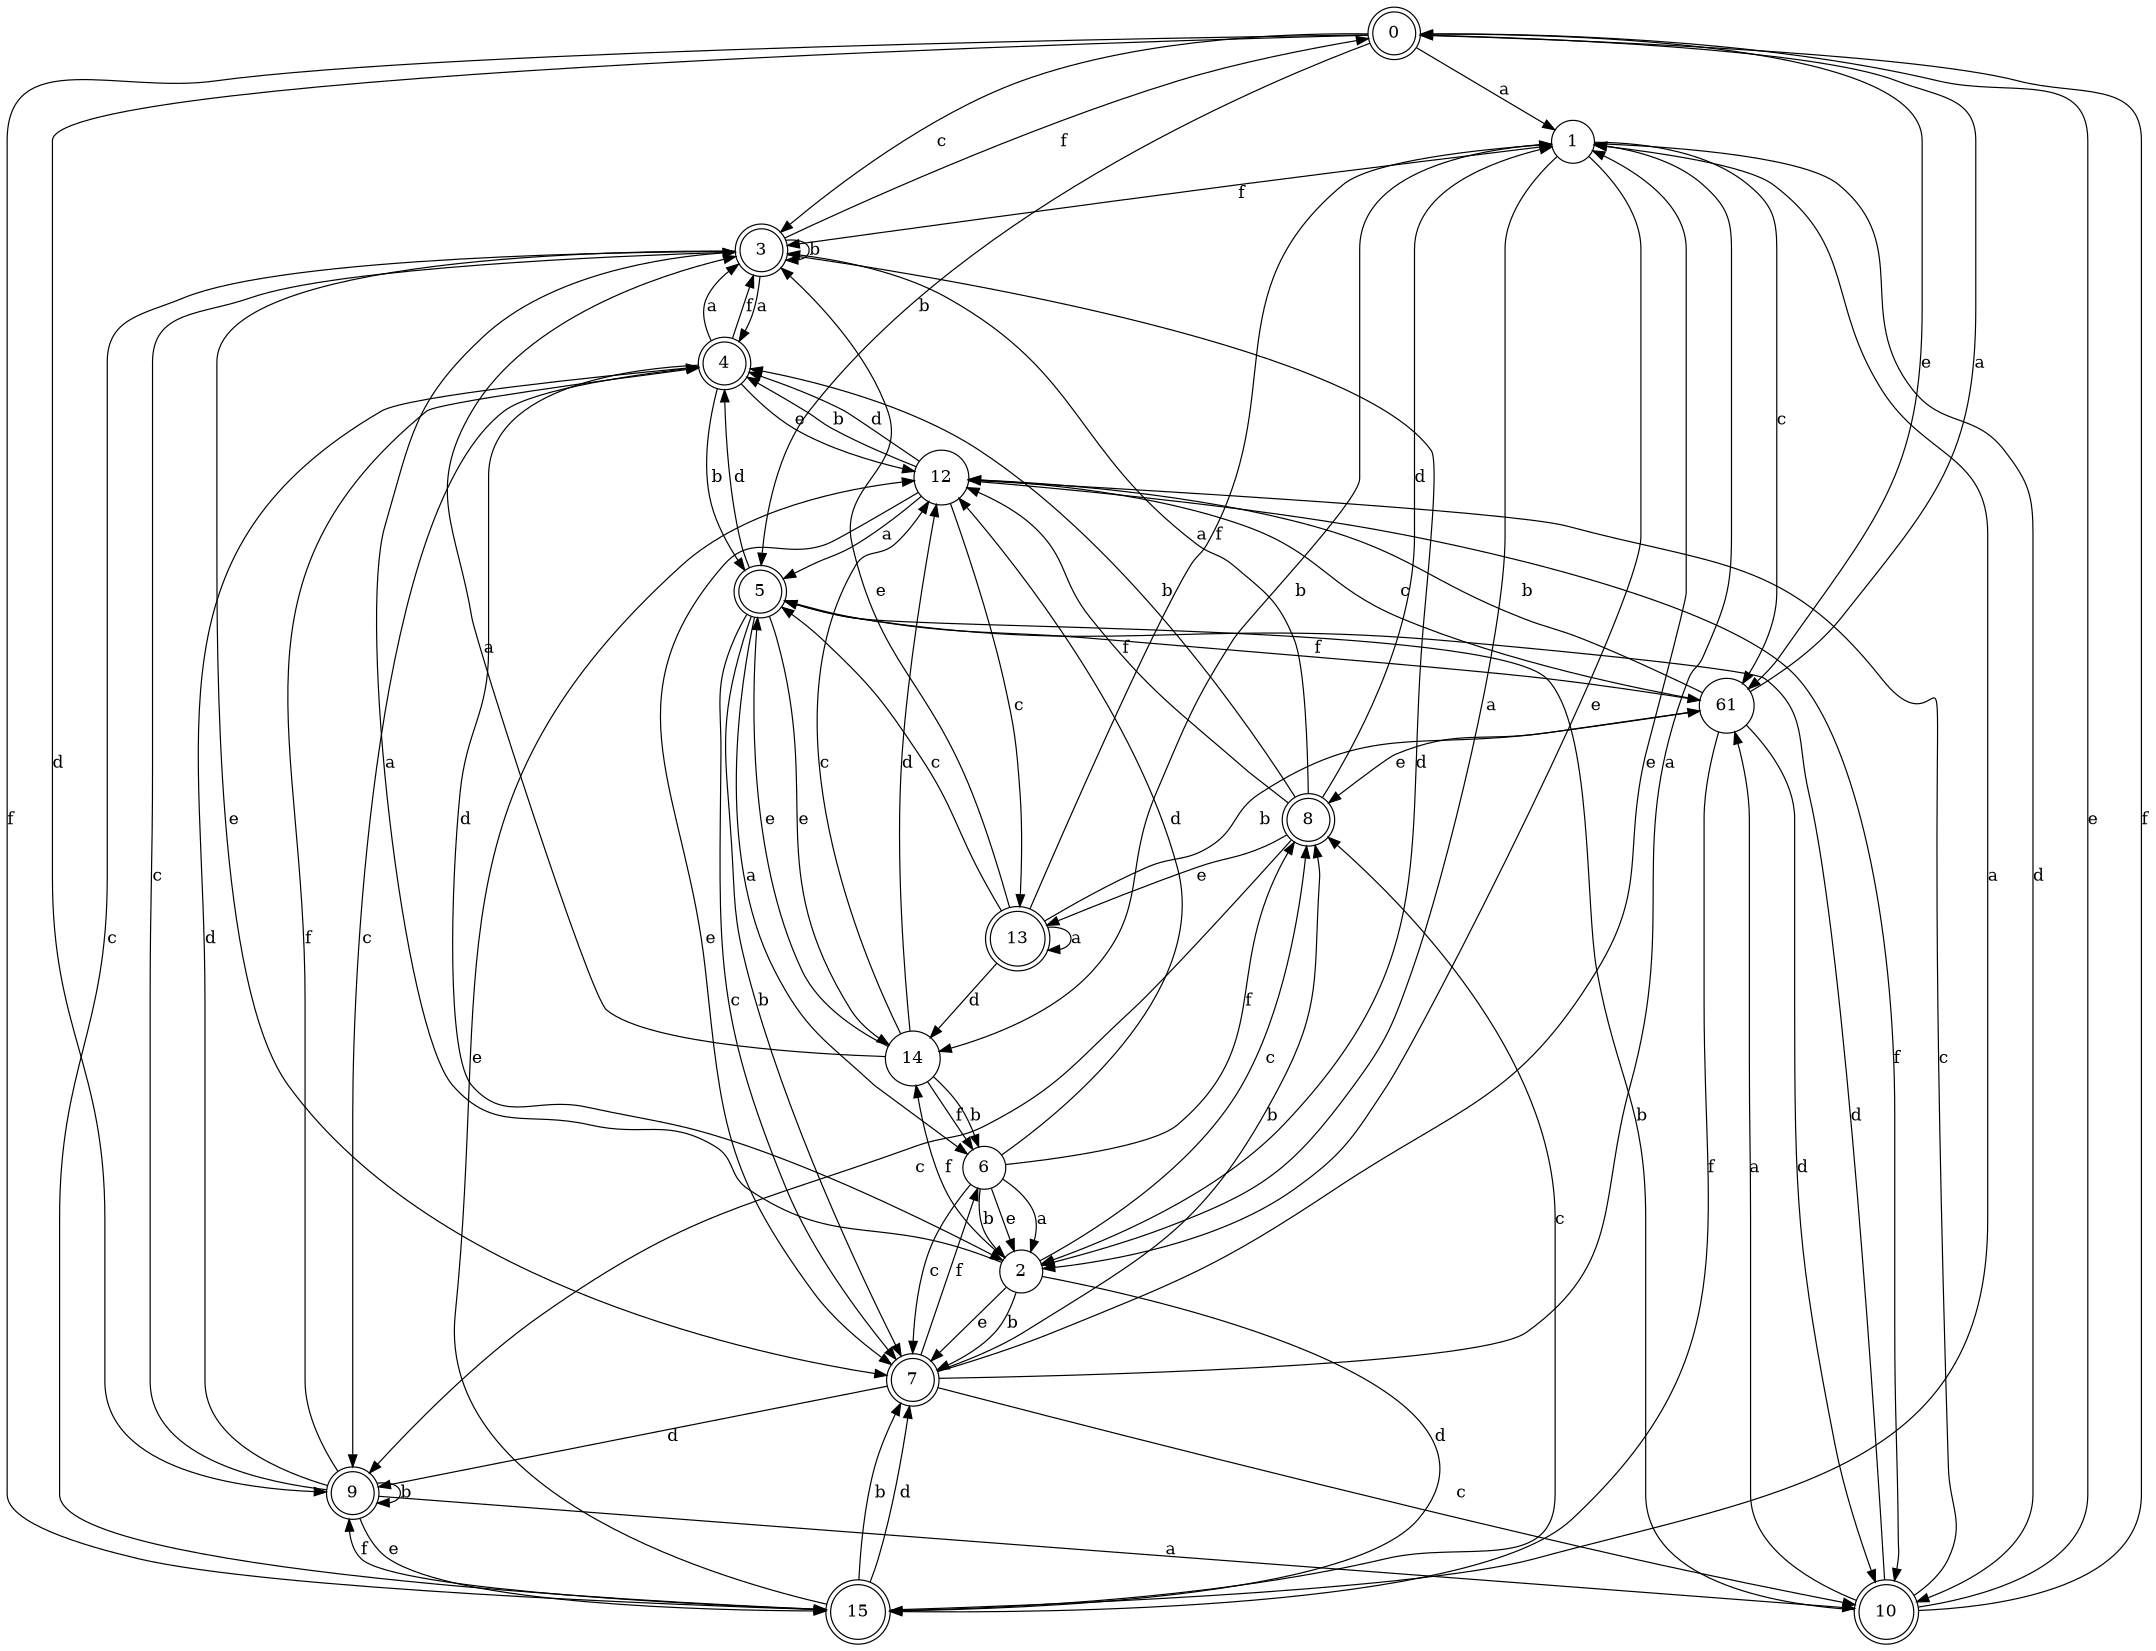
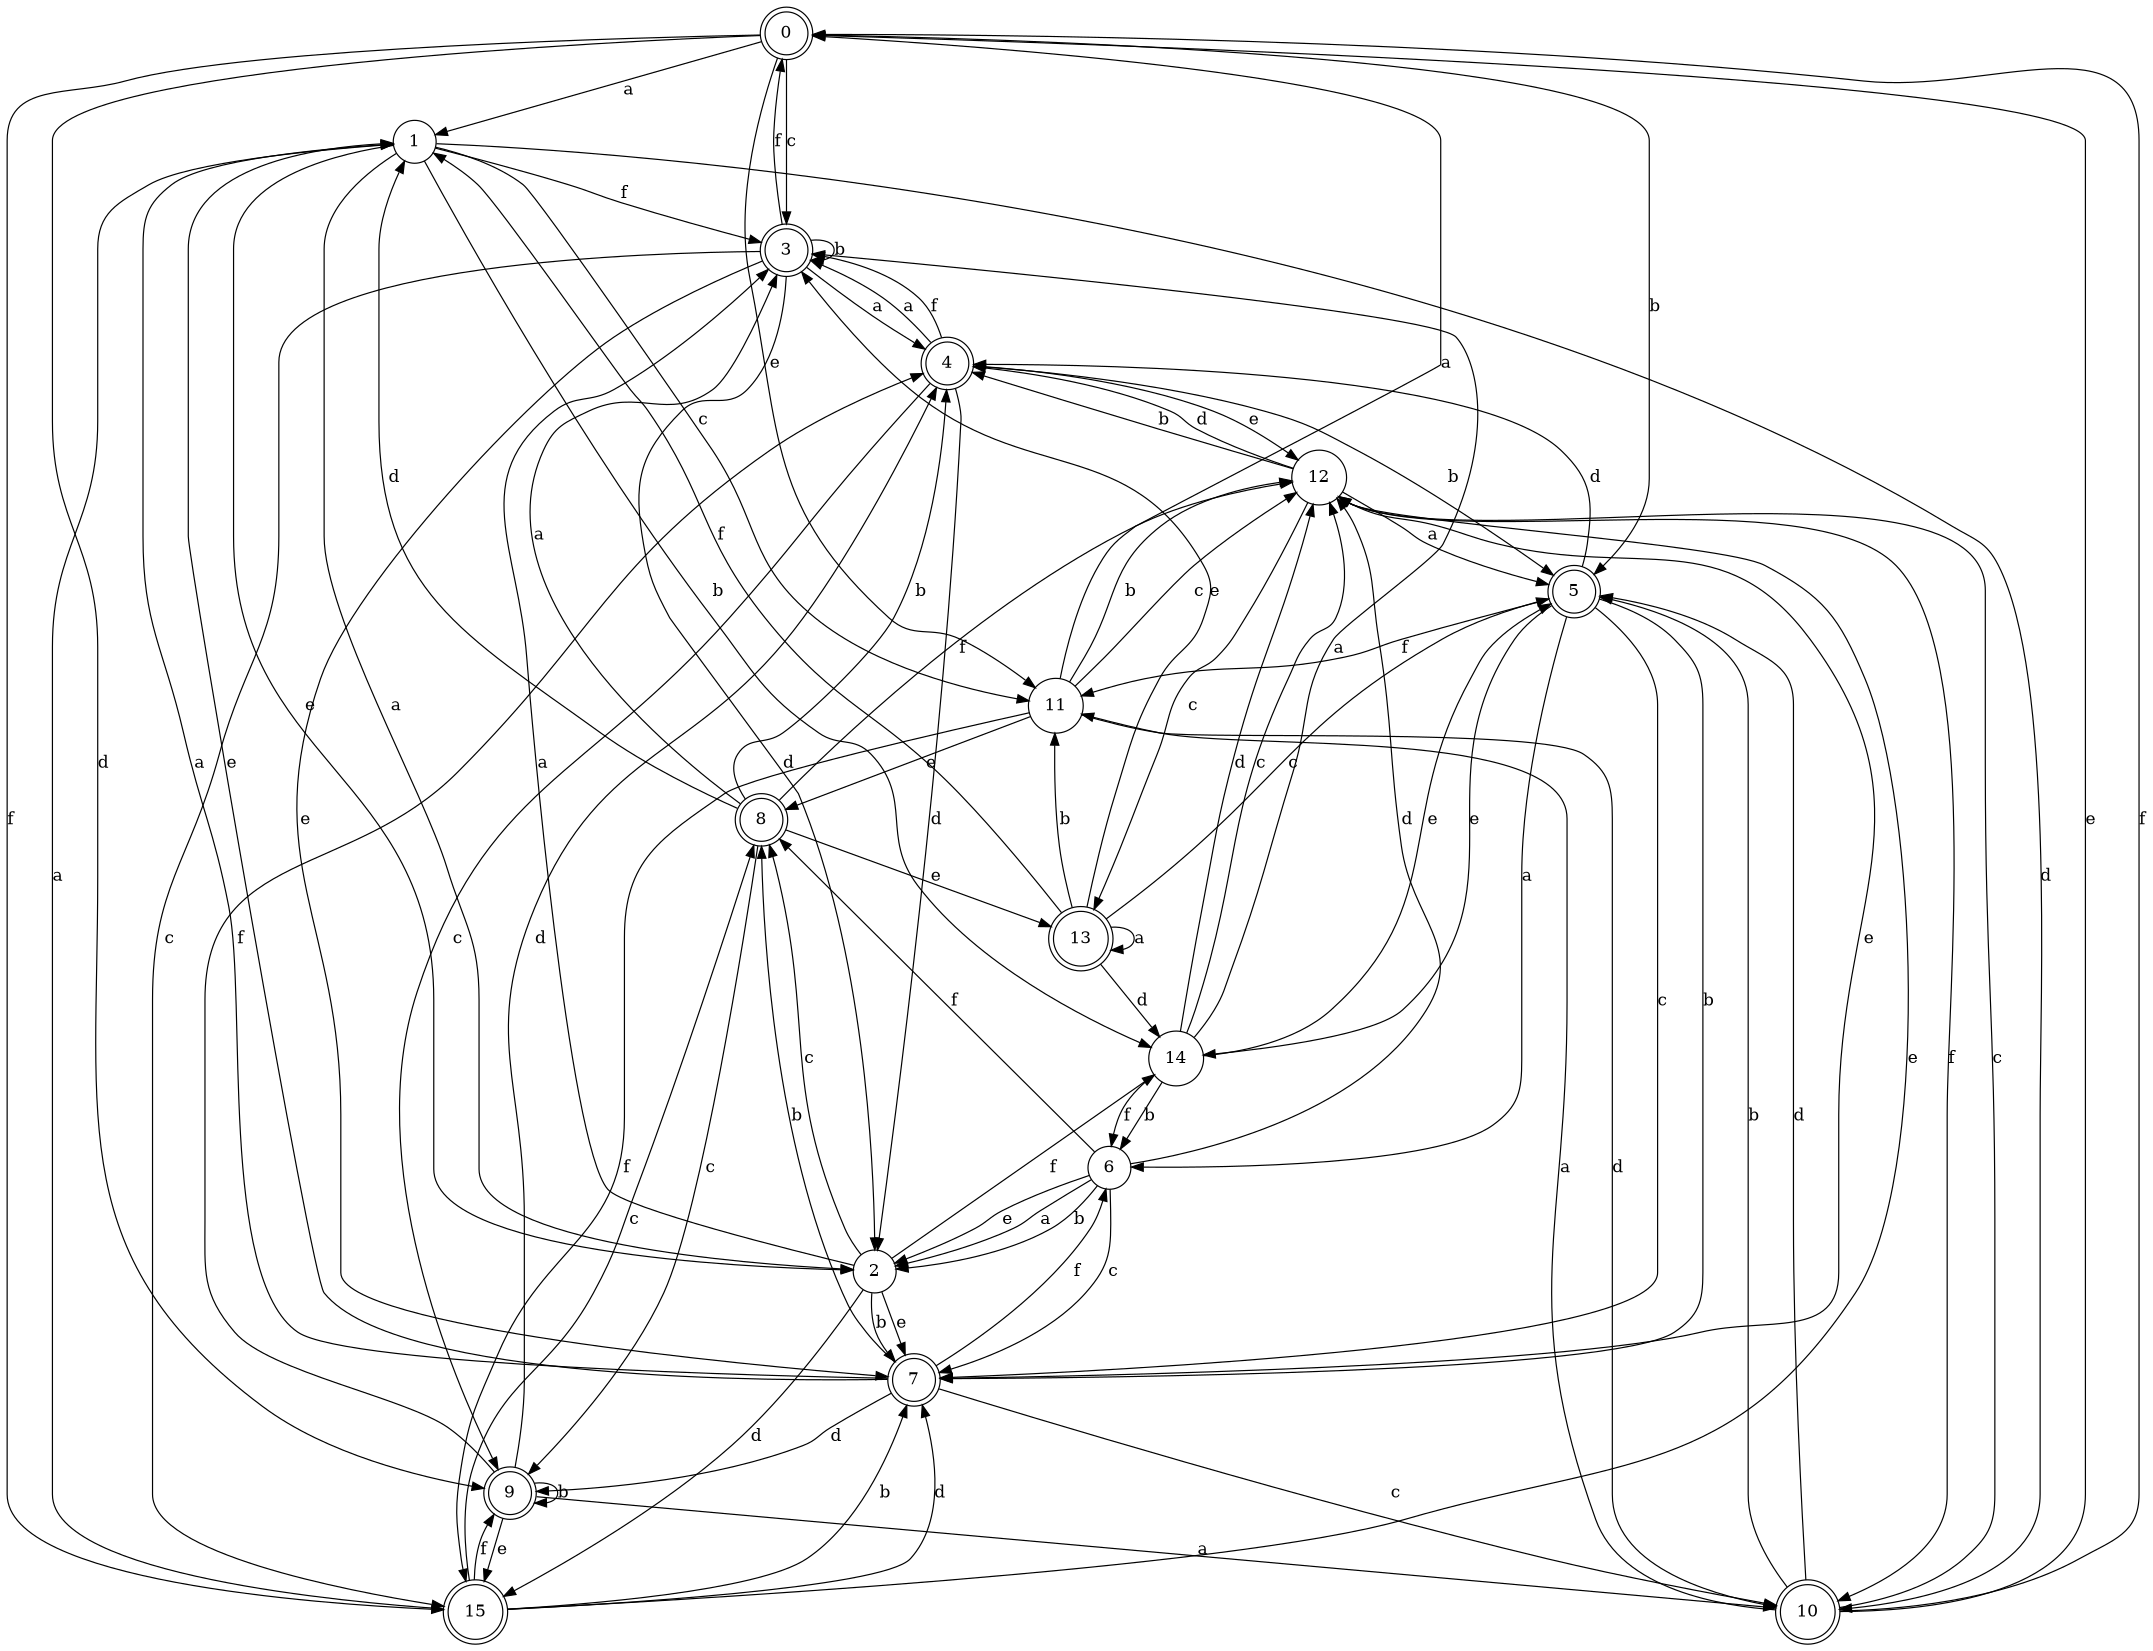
edge "9" -> "3": removed, label "c"
node "61": label "61" -> "11"
